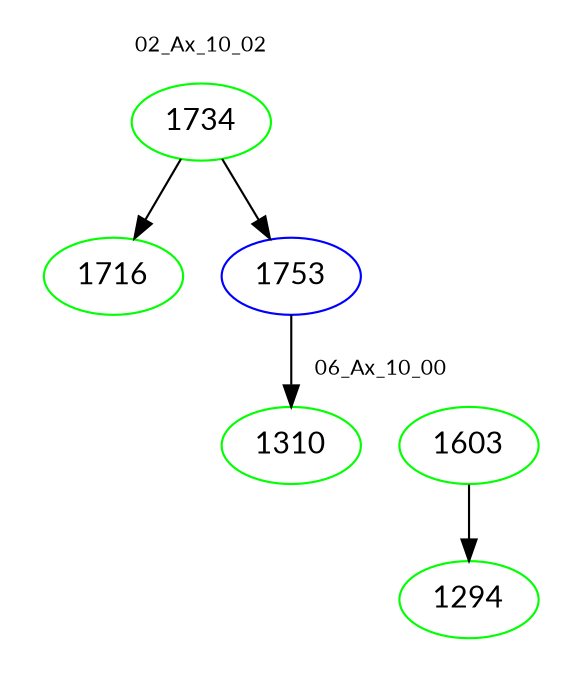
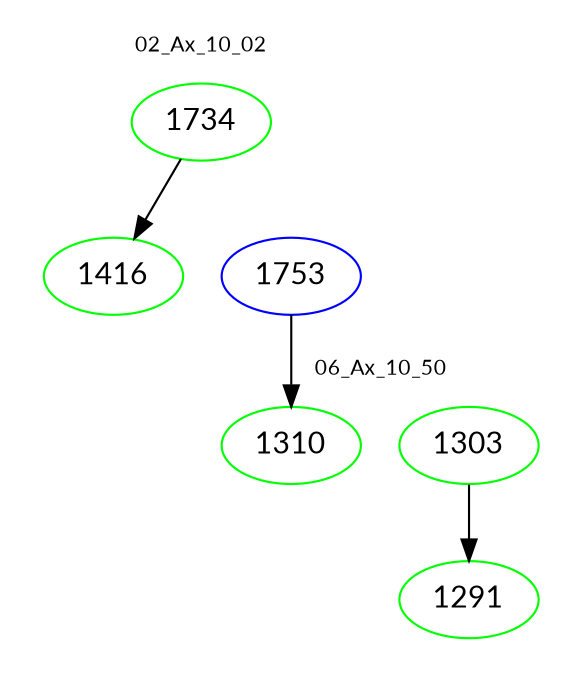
edge "1734" -> "1753": removed
node "1716": label "1716" -> "1416"
cluster "06_Ax_10_00": label "06_Ax_10_00" -> "06_Ax_10_50"
node "1603": label "1603" -> "1303"
node "1294": label "1294" -> "1291"
